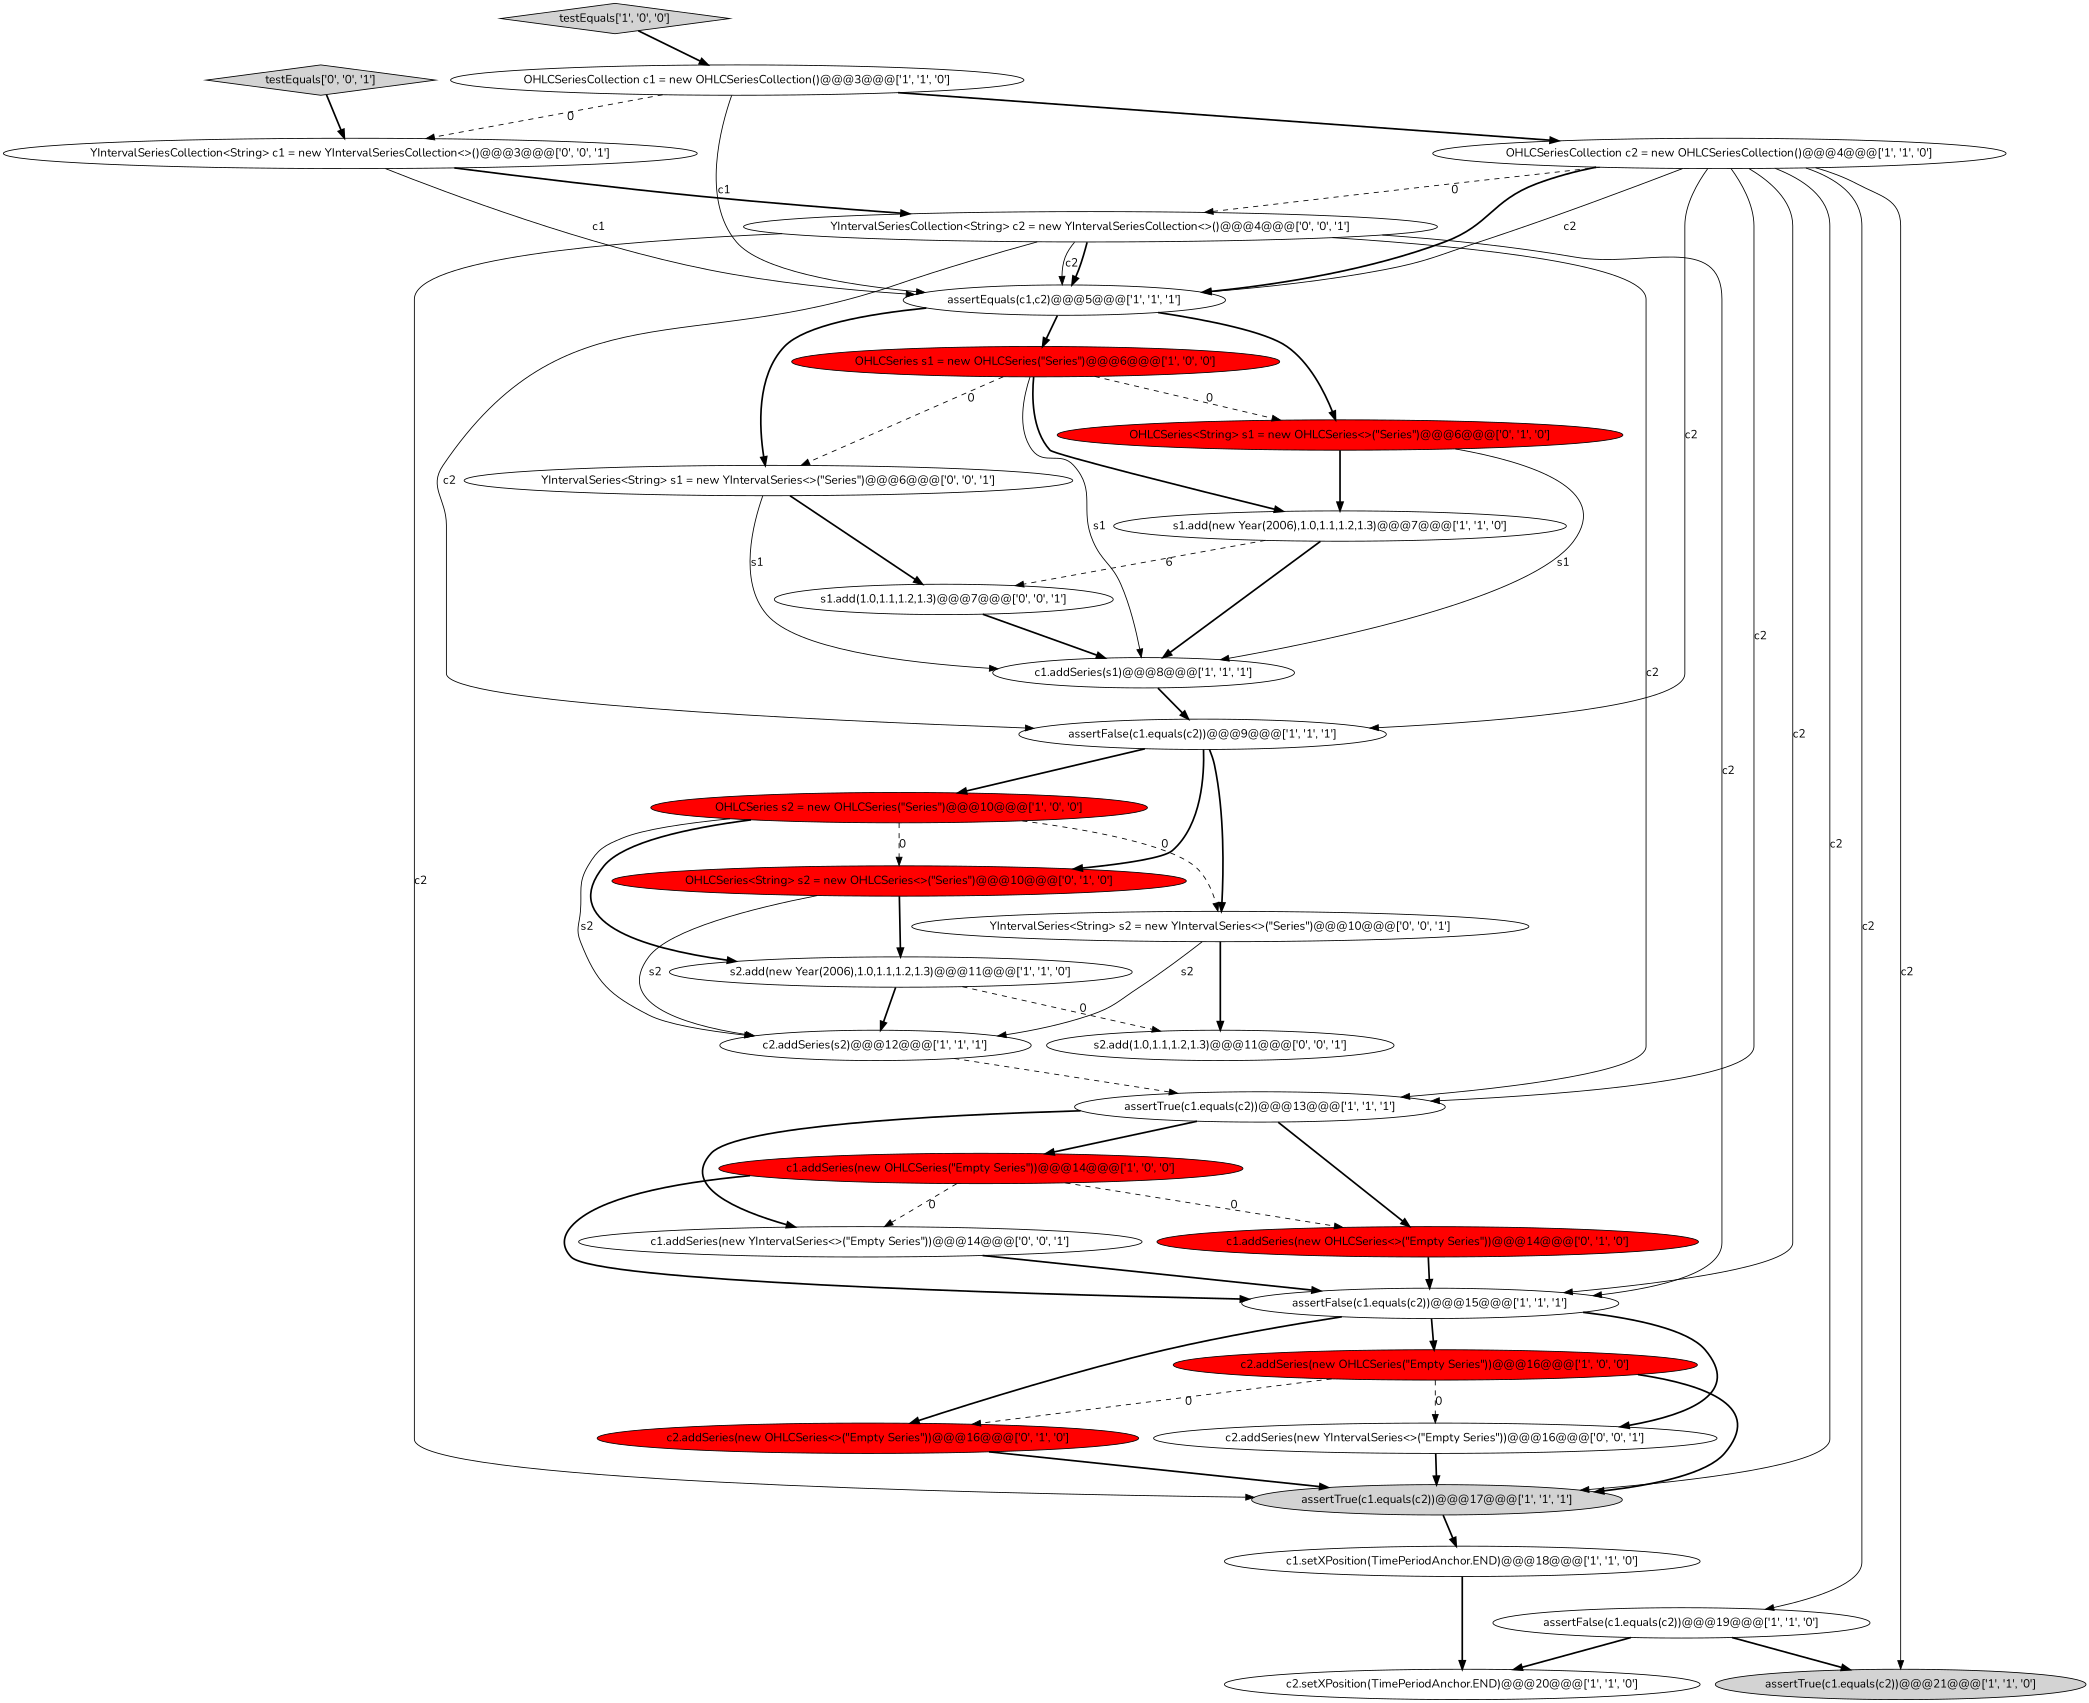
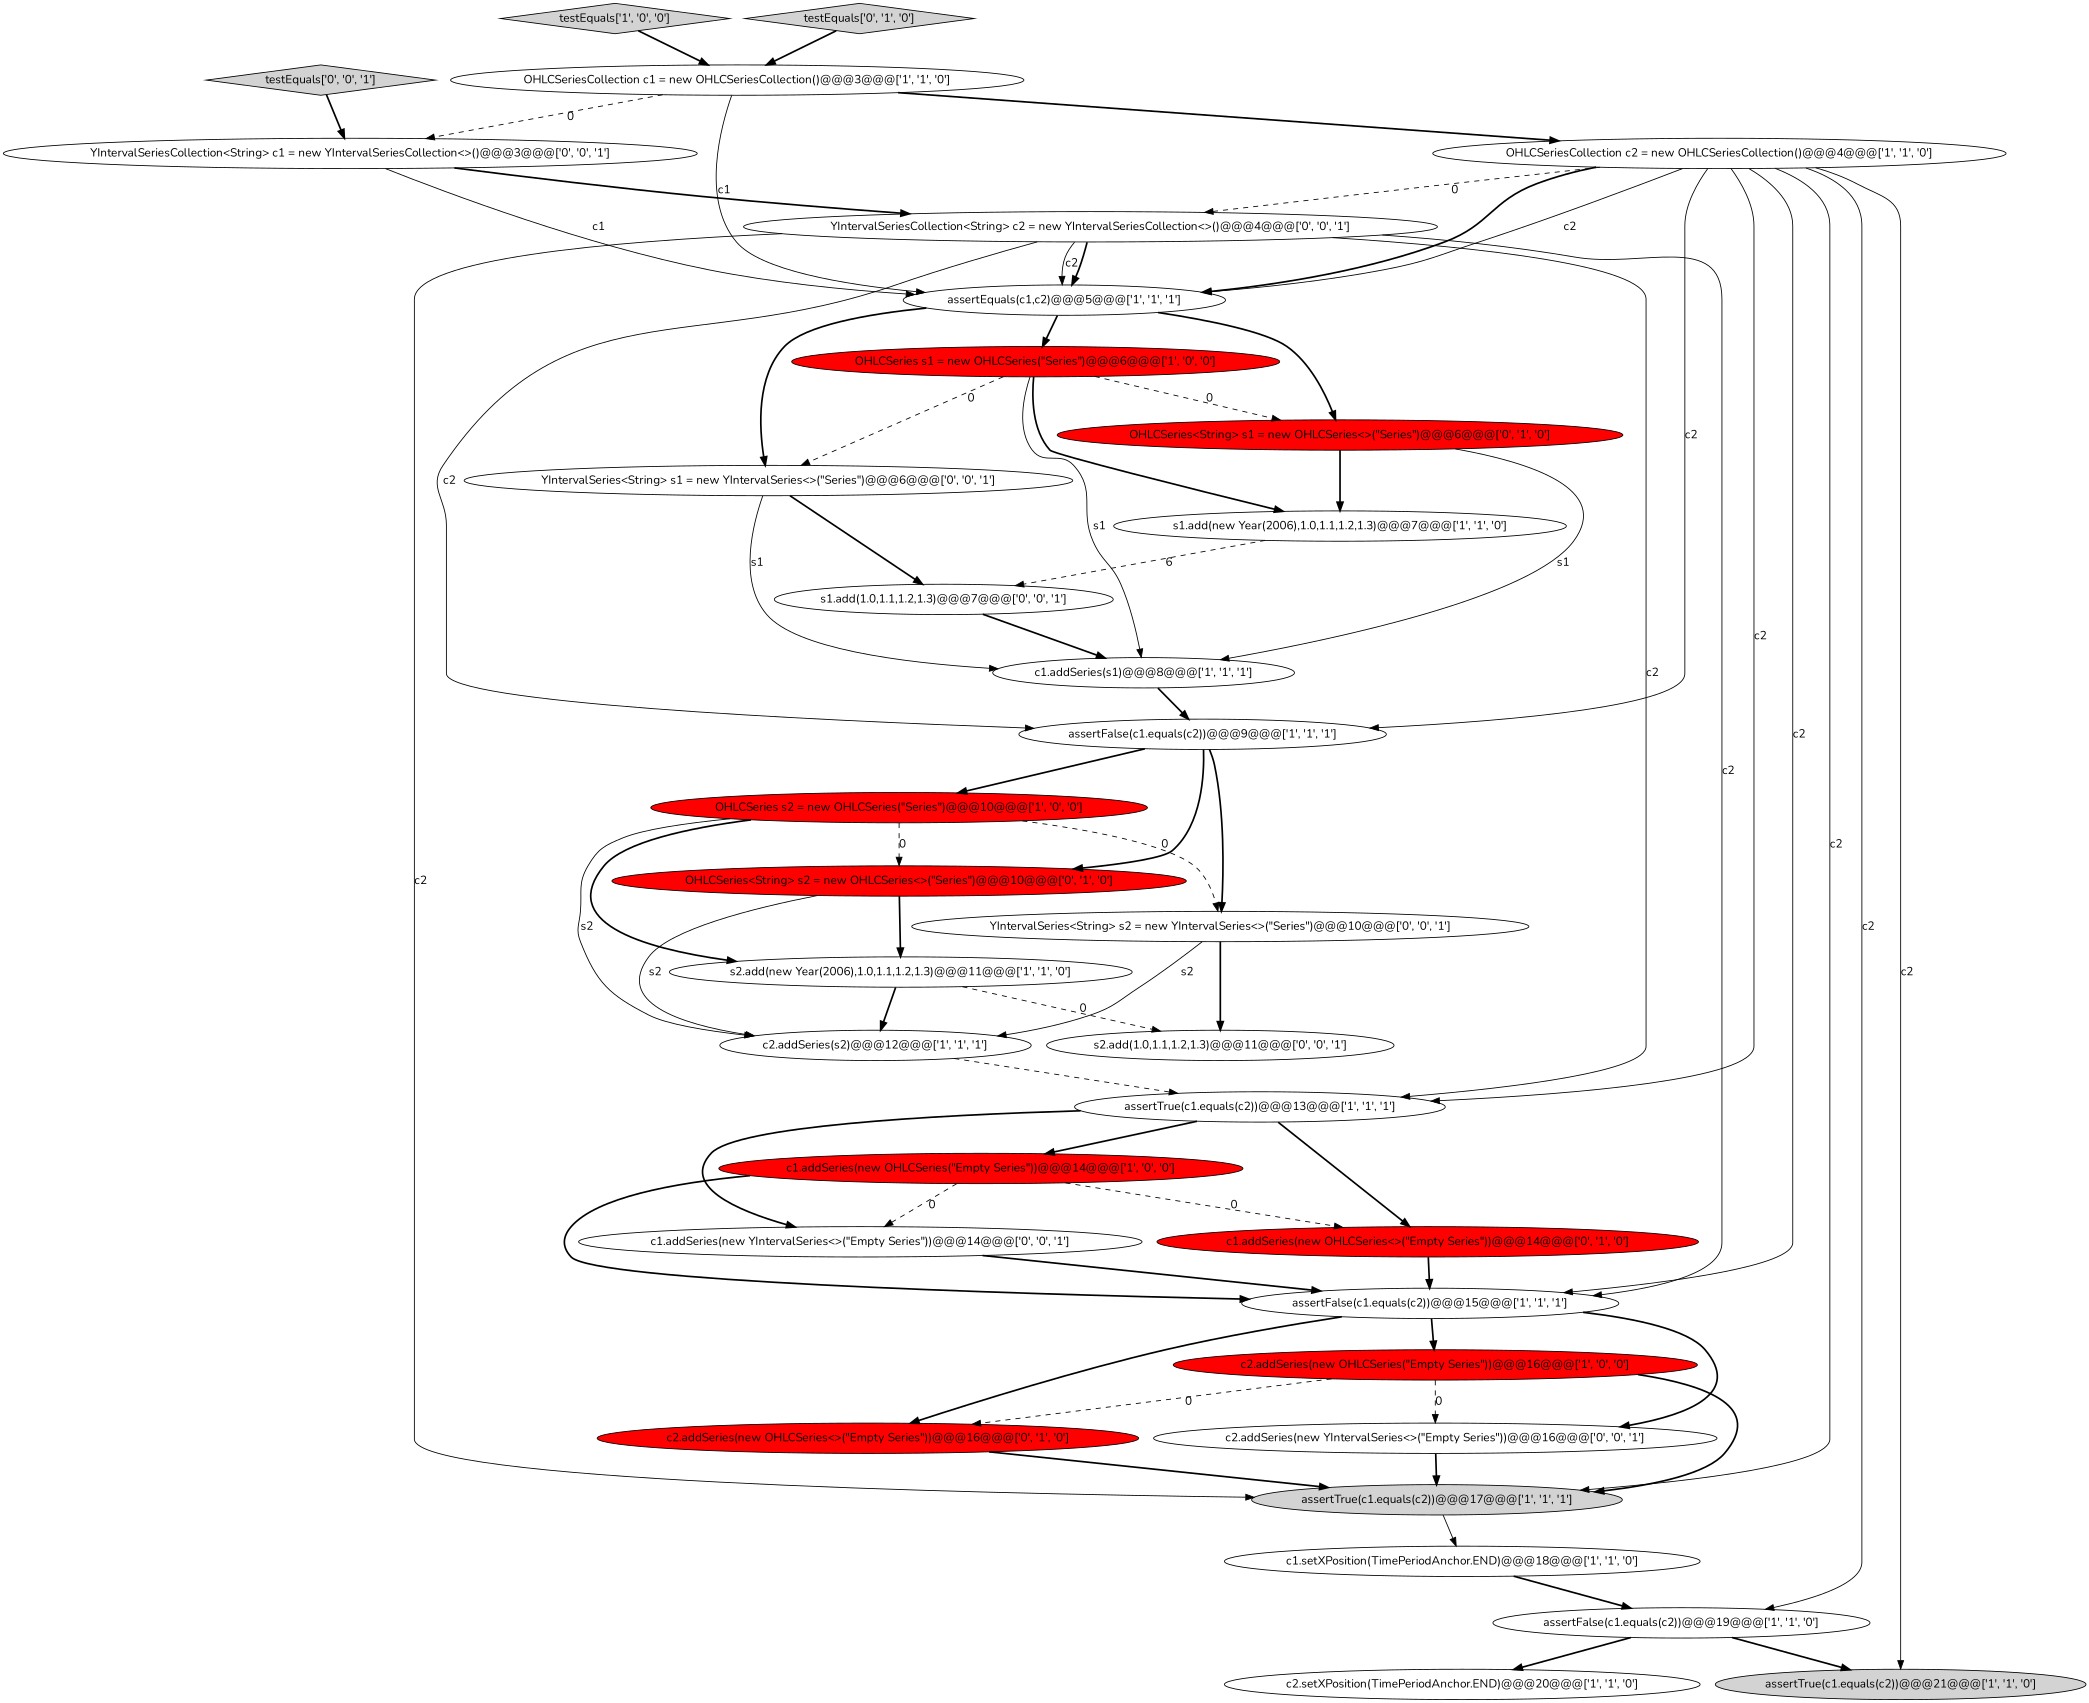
node "testEquals['0', '1', '0']": added
edge "s1.add(new Year(2006),1.0,1.1,1.2,1.3)@@@7@@@['1', '1', '0']" -> "c1.addSeries(s1)@@@8@@@['1', '1', '1']": removed
edge "assertTrue(c1.equals(c2))@@@17@@@['1', '1', '1']" -> "c1.setXPosition(TimePeriodAnchor.END)@@@18@@@['1', '1', '0']": style bold -> solid
edge "c1.setXPosition(TimePeriodAnchor.END)@@@18@@@['1', '1', '0']" -> "c2.setXPosition(TimePeriodAnchor.END)@@@20@@@['1', '1', '0']": now "c1.setXPosition(TimePeriodAnchor.END)@@@18@@@['1', '1', '0']" -> "assertFalse(c1.equals(c2))@@@19@@@['1', '1', '0']"
